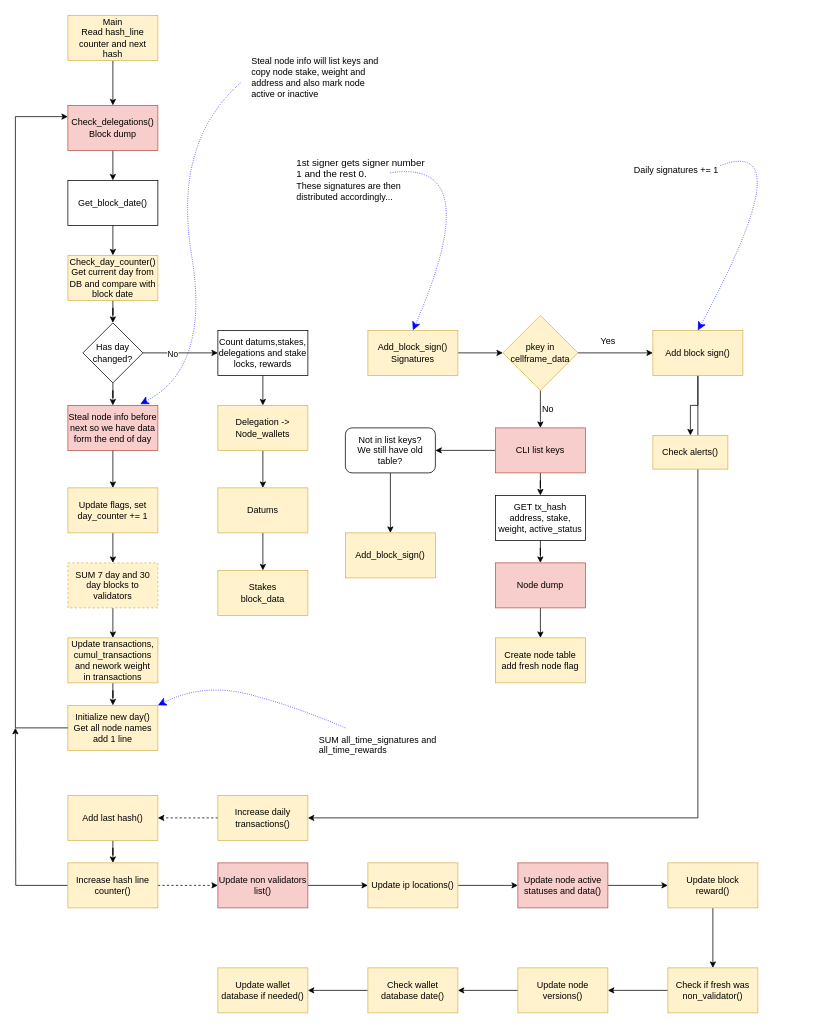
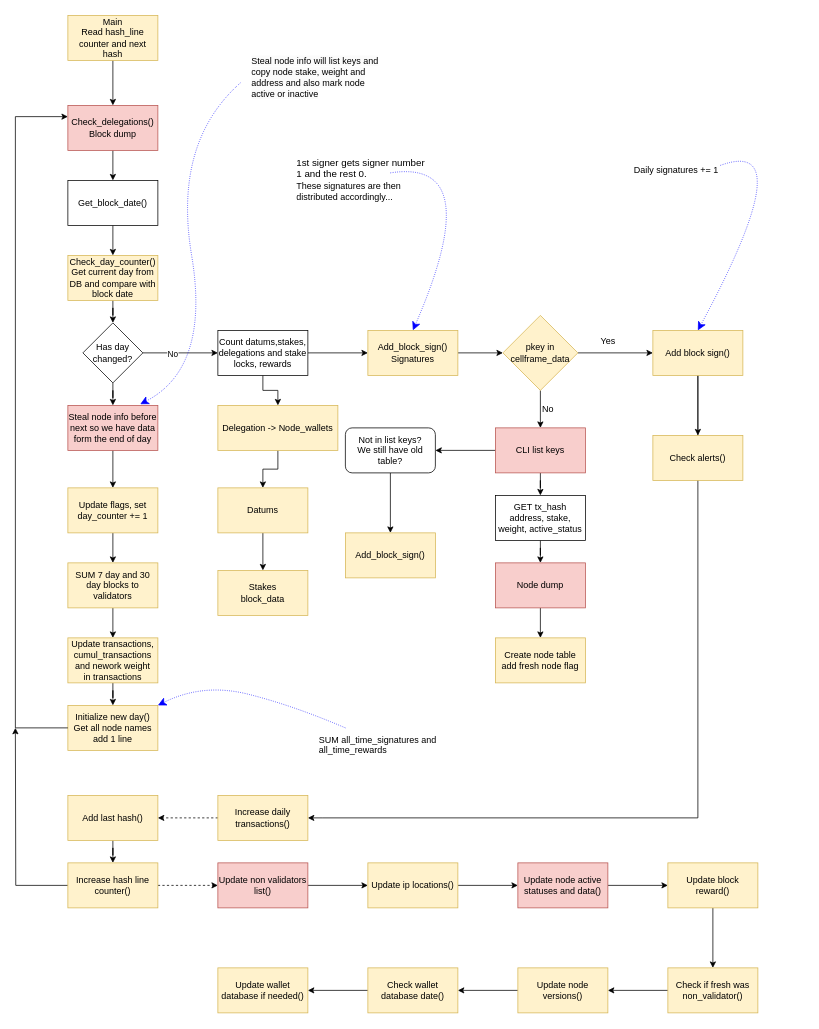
edge "Count datums,stakes, delegations and stake locks, rewards" -> "Add_block_sign() Signatures": added
node "Delegation -> Node_wallets": size 90x45 -> 120x45
node "Check alerts()": size 75x34 -> 90x45
node "SUM 7 day and 30 day blocks to validators": style dashed -> solid
